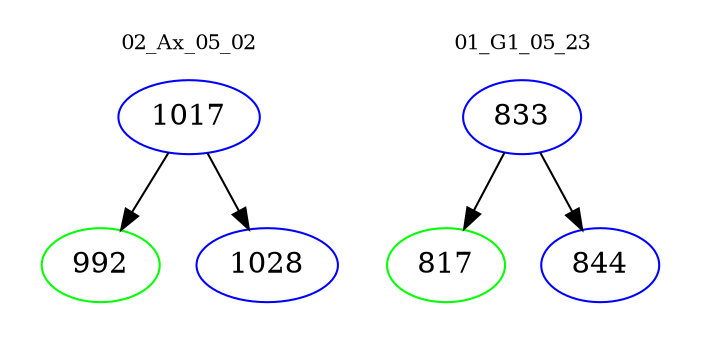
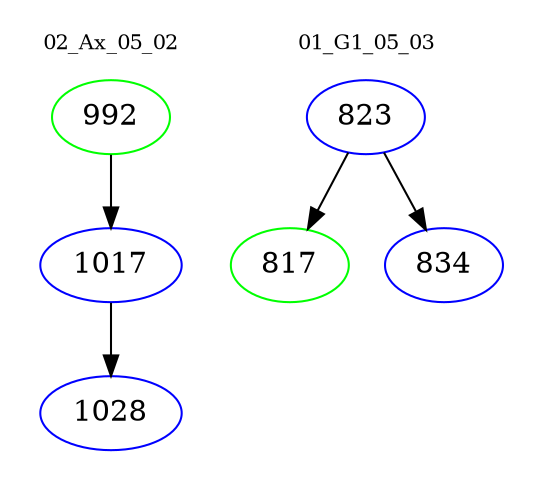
cluster "01_G1_05_23": label "01_G1_05_23" -> "01_G1_05_03"
node "833": label "833" -> "823"
edge "1017" -> "992": reversed
node "844": label "844" -> "834"
